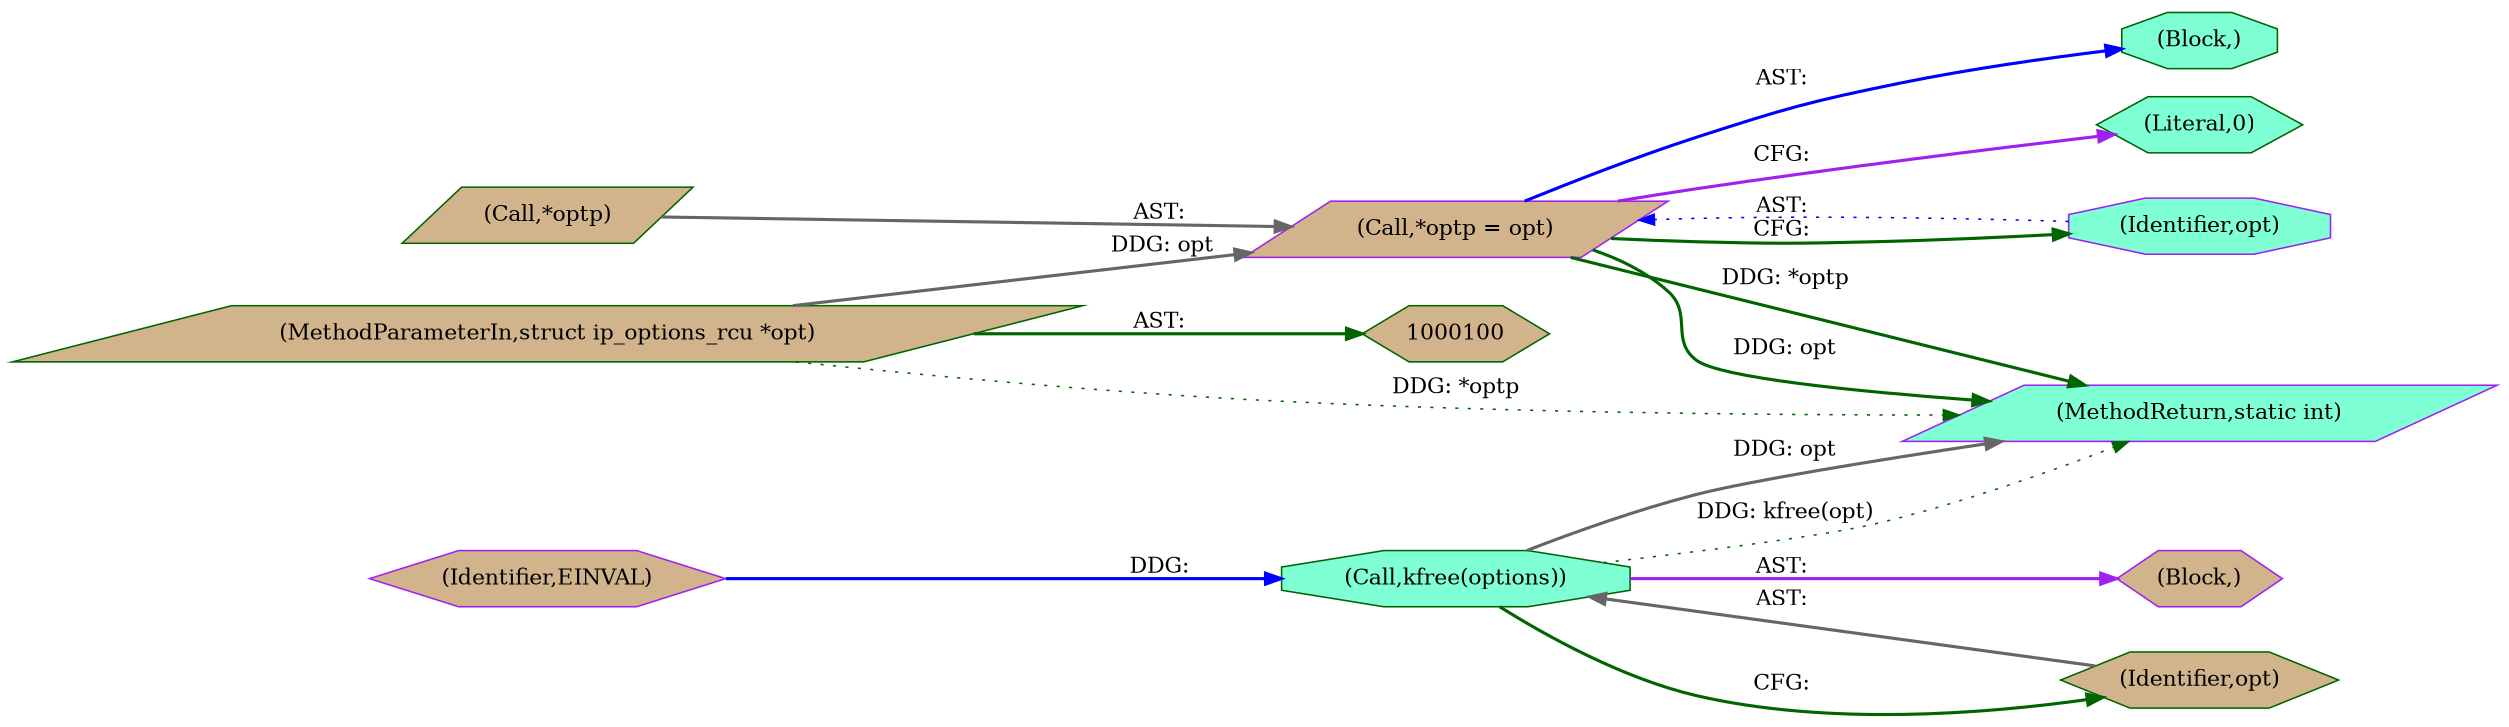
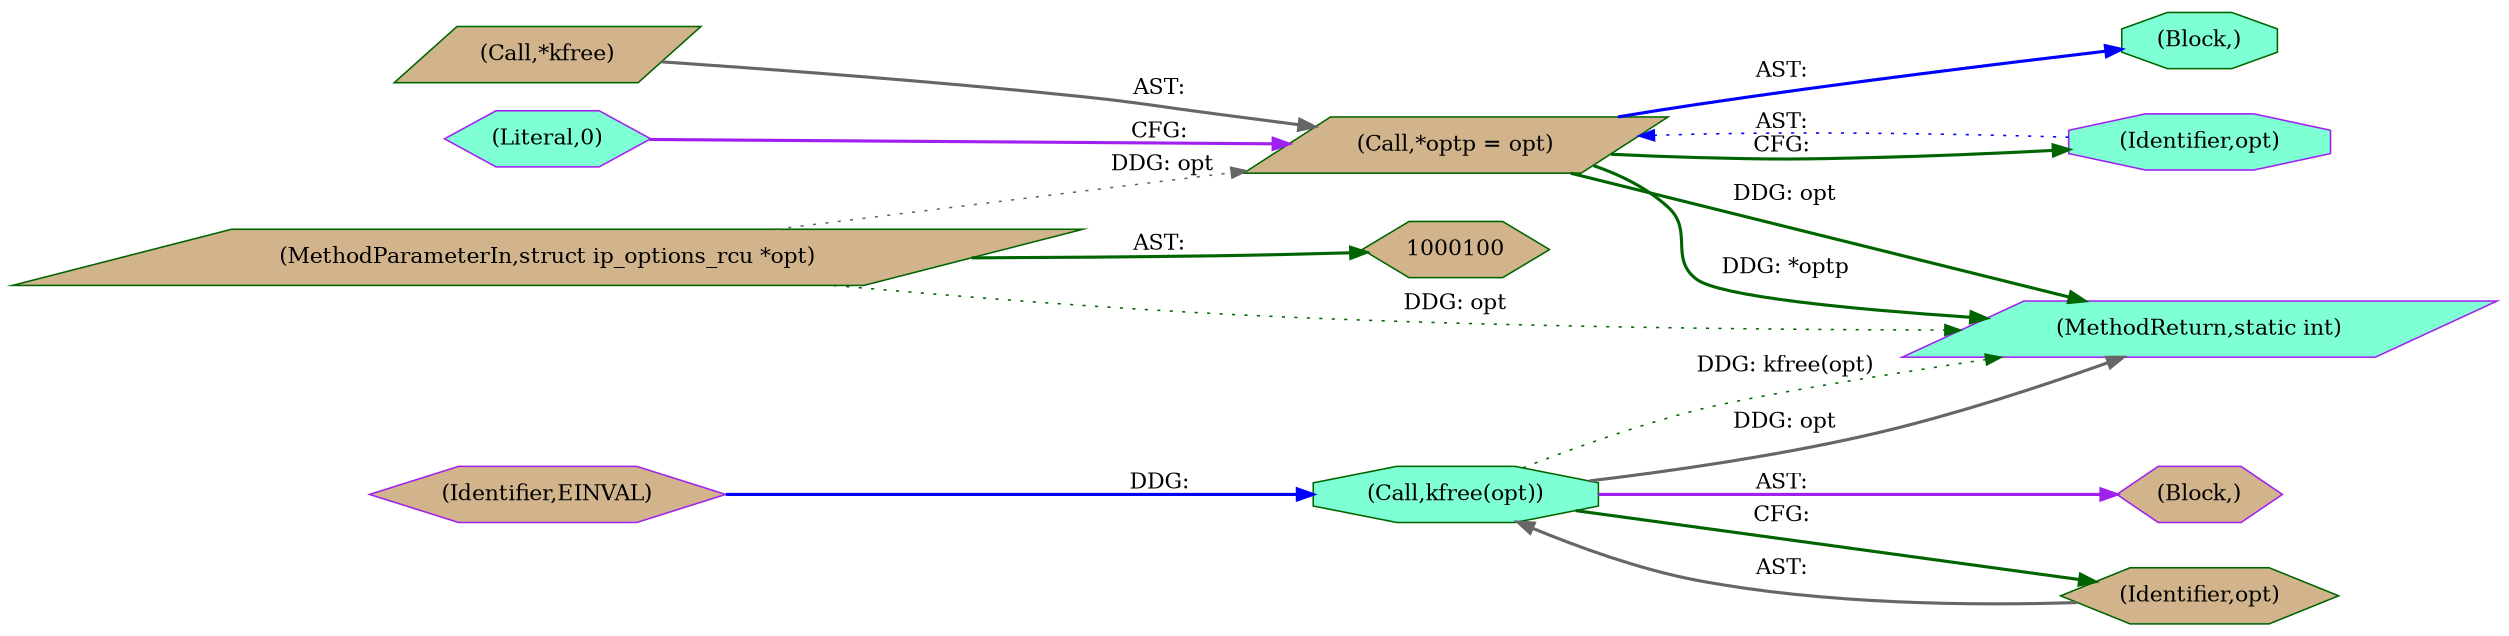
node "(Literal,0)": color darkgreen -> purple
edge "(Call,*optp = opt)" -> "(Literal,0)": reversed
node "(Call,*optp)": label "(Call,*optp)" -> "(Call,*kfree)"
node "(Call,*optp = opt)": color purple -> darkgreen
edge "(MethodParameterIn,struct ip_options_rcu *opt)" -> "(Call,*optp = opt)": style bold -> dotted
edge "(MethodParameterIn,struct ip_options_rcu *opt)" -> "(MethodReturn,static int)": label "DDG: *optp" -> "DDG: opt"
node "(Call,kfree(options))": label "(Call,kfree(options))" -> "(Call,kfree(opt))"
